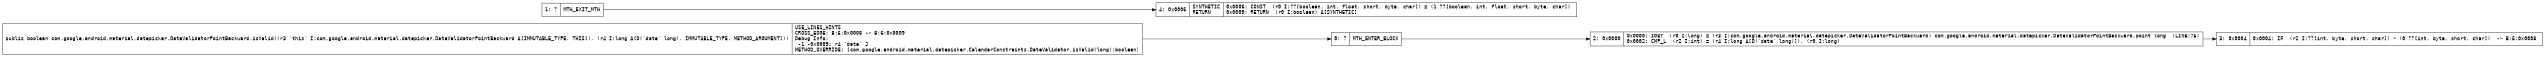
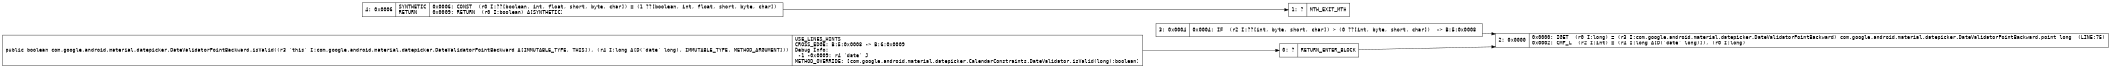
edge "1: ?" -> "4: 0x0006": reversed
node "0: ?": text "MTH_ENTER_BLOCK" -> "RETURN_ENTER_BLOCK"
edge "2: 0x0000" -> "3: 0x0004": reversed
